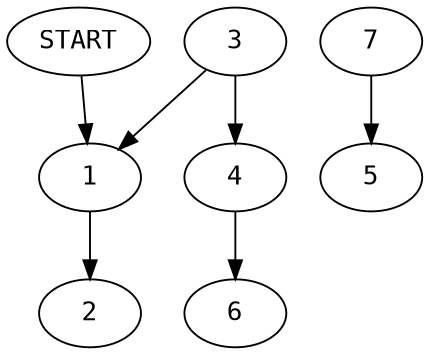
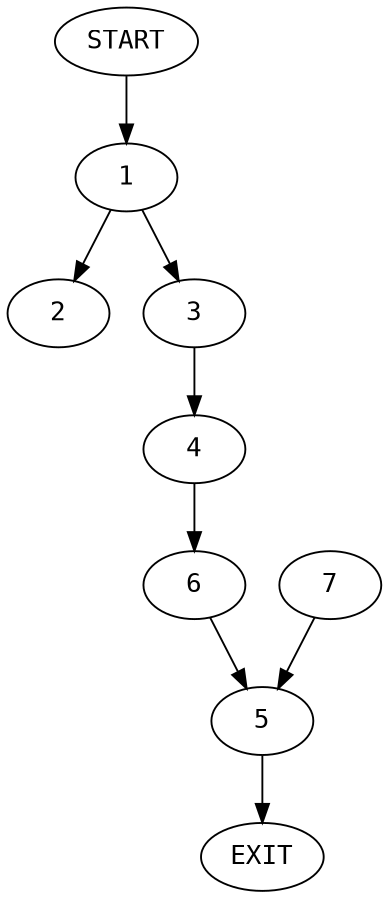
edge "3" -> "1": reversed
edge "6" -> "5": added
node "EXIT": added
